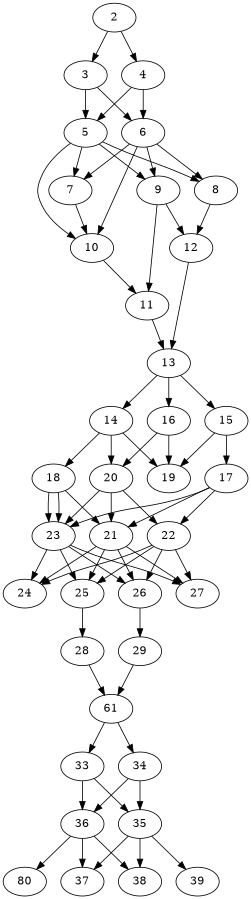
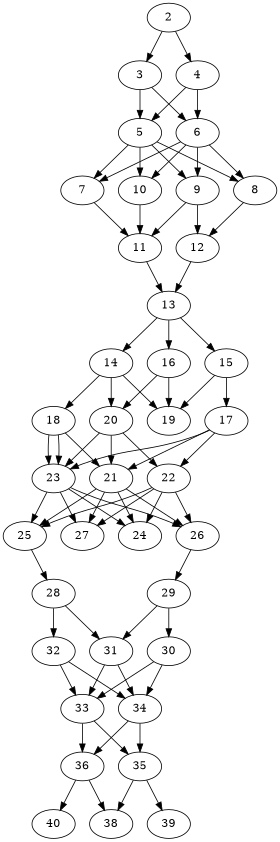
edge "7" -> "10": now "7" -> "11"
node "32": added
node "30": added
node "61": label "61" -> "31"
node "80": label "80" -> "40"
node "37": removed
